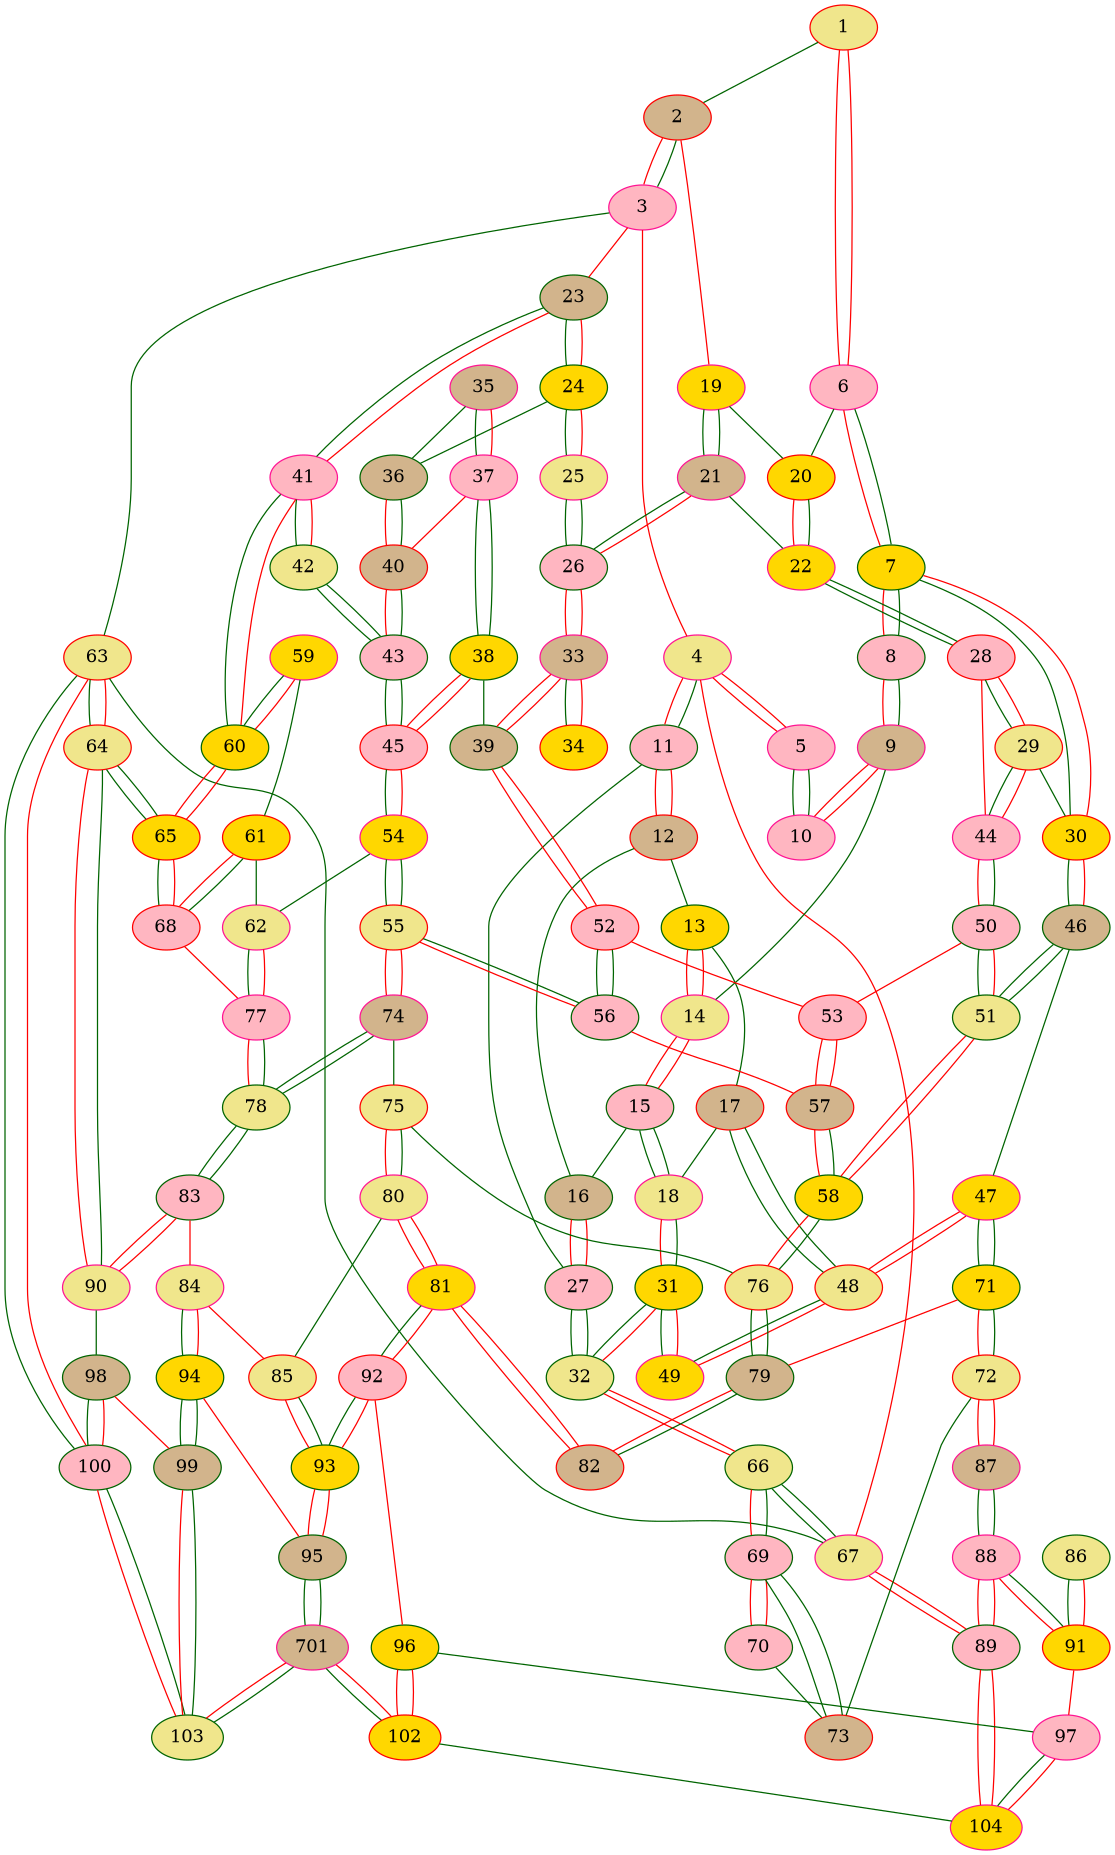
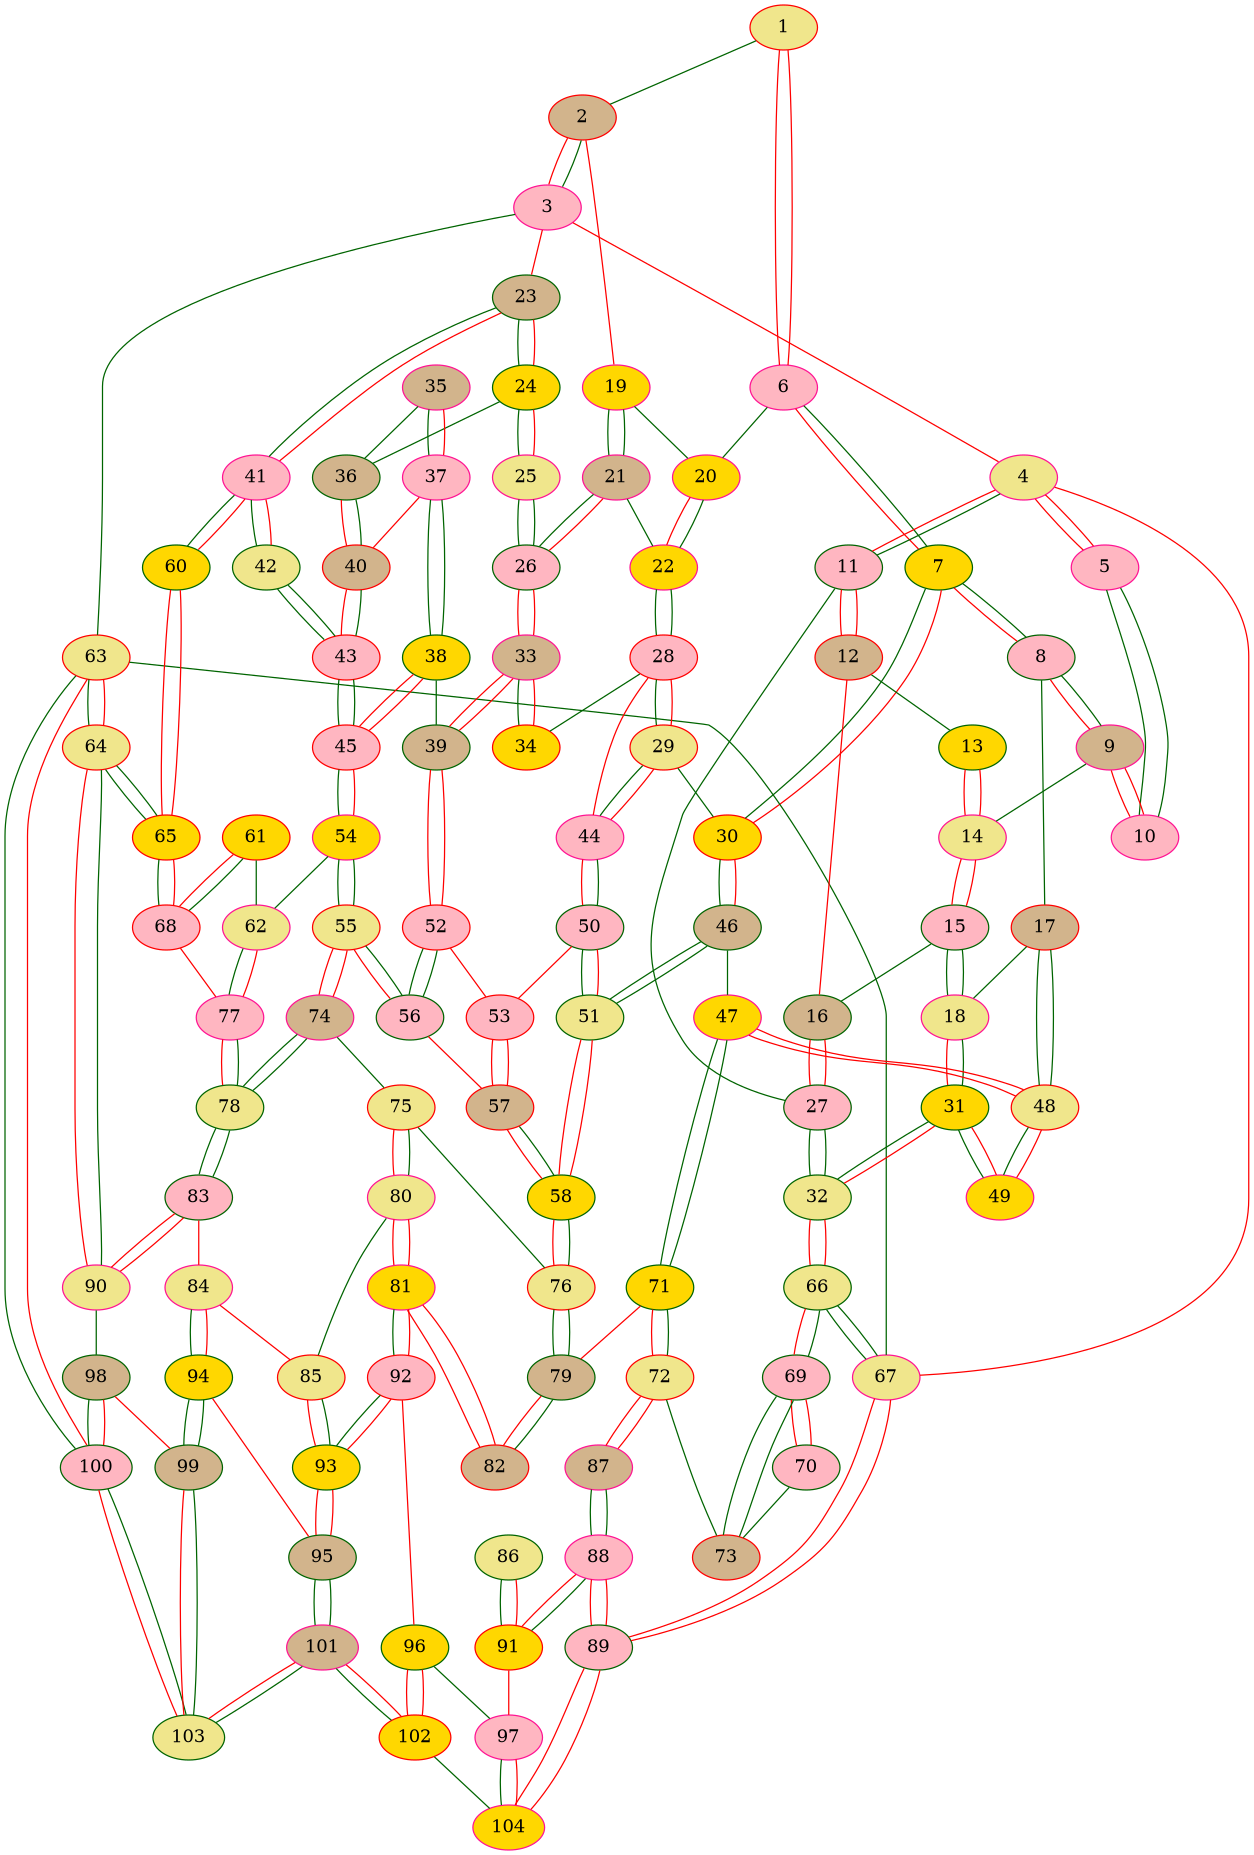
node "20": color red -> deeppink
node "59": removed
node "43": color darkgreen -> red
edge "28" -- "34": added
edge "12" -- "16": color darkgreen -> red
edge "13" -- "17": now "8" -- "17"
node "701": label "701" -> "101"
